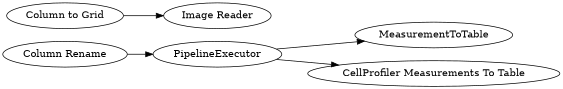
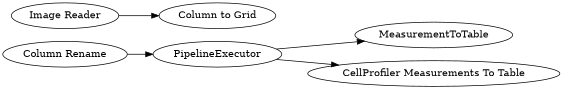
edge "Column to Grid" -> "Image Reader": reversed
